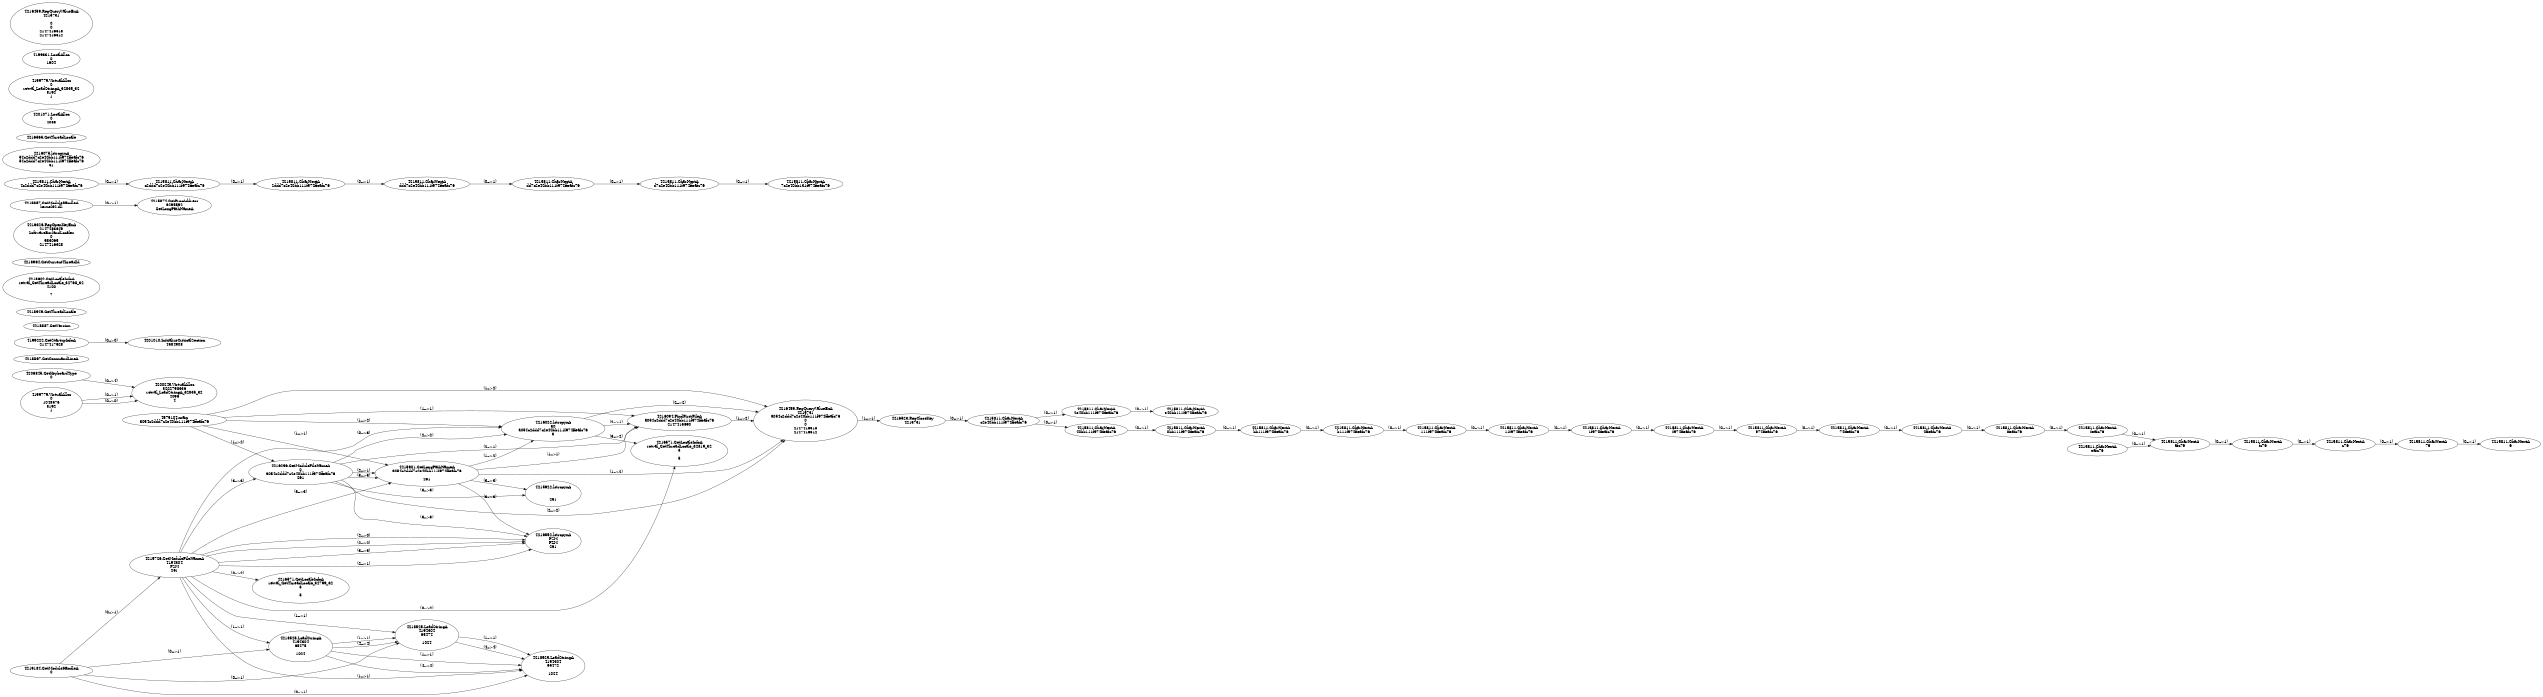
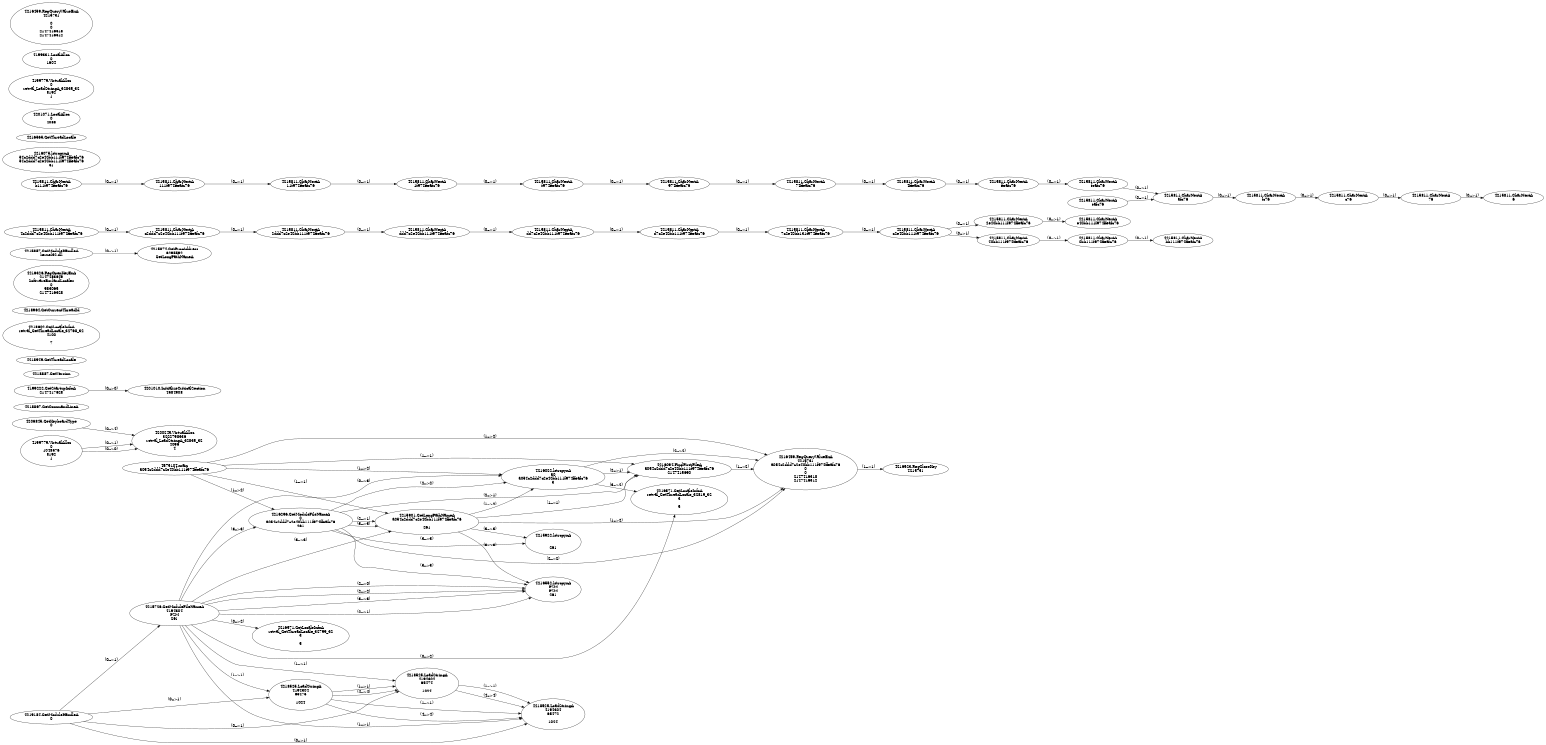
edge "4216523.RegCloseKey 4215731" -> "4215811.CharNextA c2e40bb111f974ffeafc76": now "4215811.CharNextA 7c2e40bb131f974ffeafc76" -> "4215811.CharNextA c2e40bb111f974ffeafc76"
edge "4215811.CharNextA bb111f974ffeafc76" -> "4215811.CharNextA b111f974ffeafc76": removed, label "(0-->1)"
